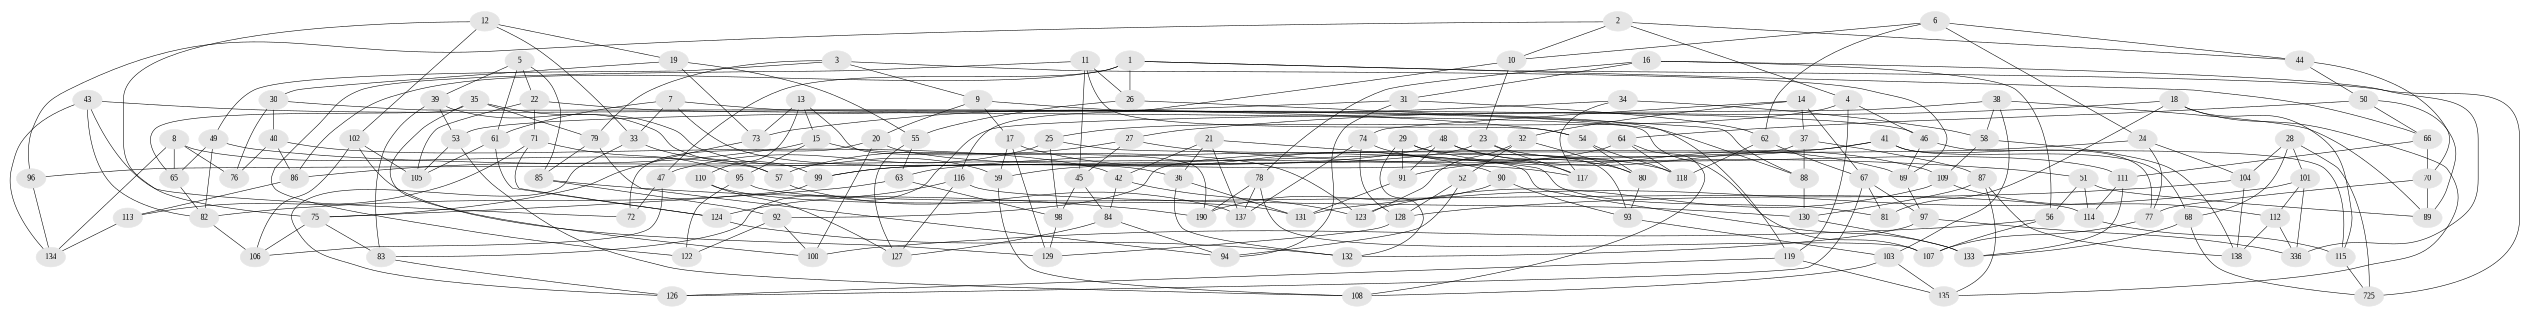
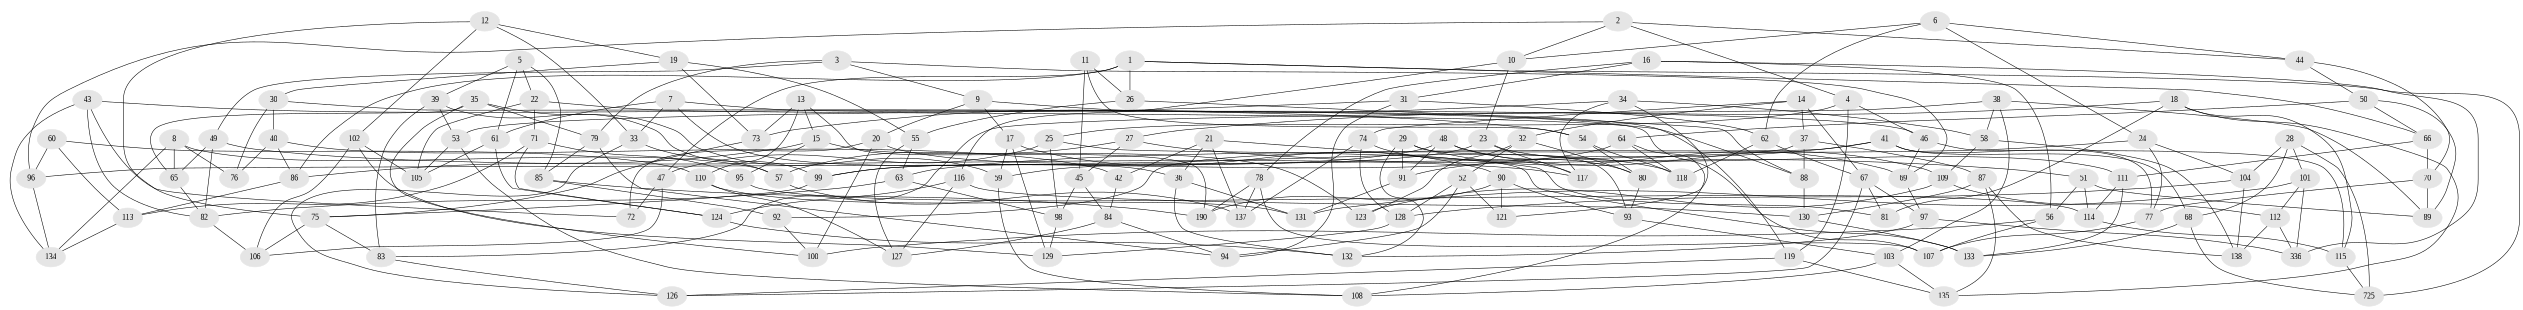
node "60": added
edge "42" -- "123": removed
node "121": added
node "122": removed
